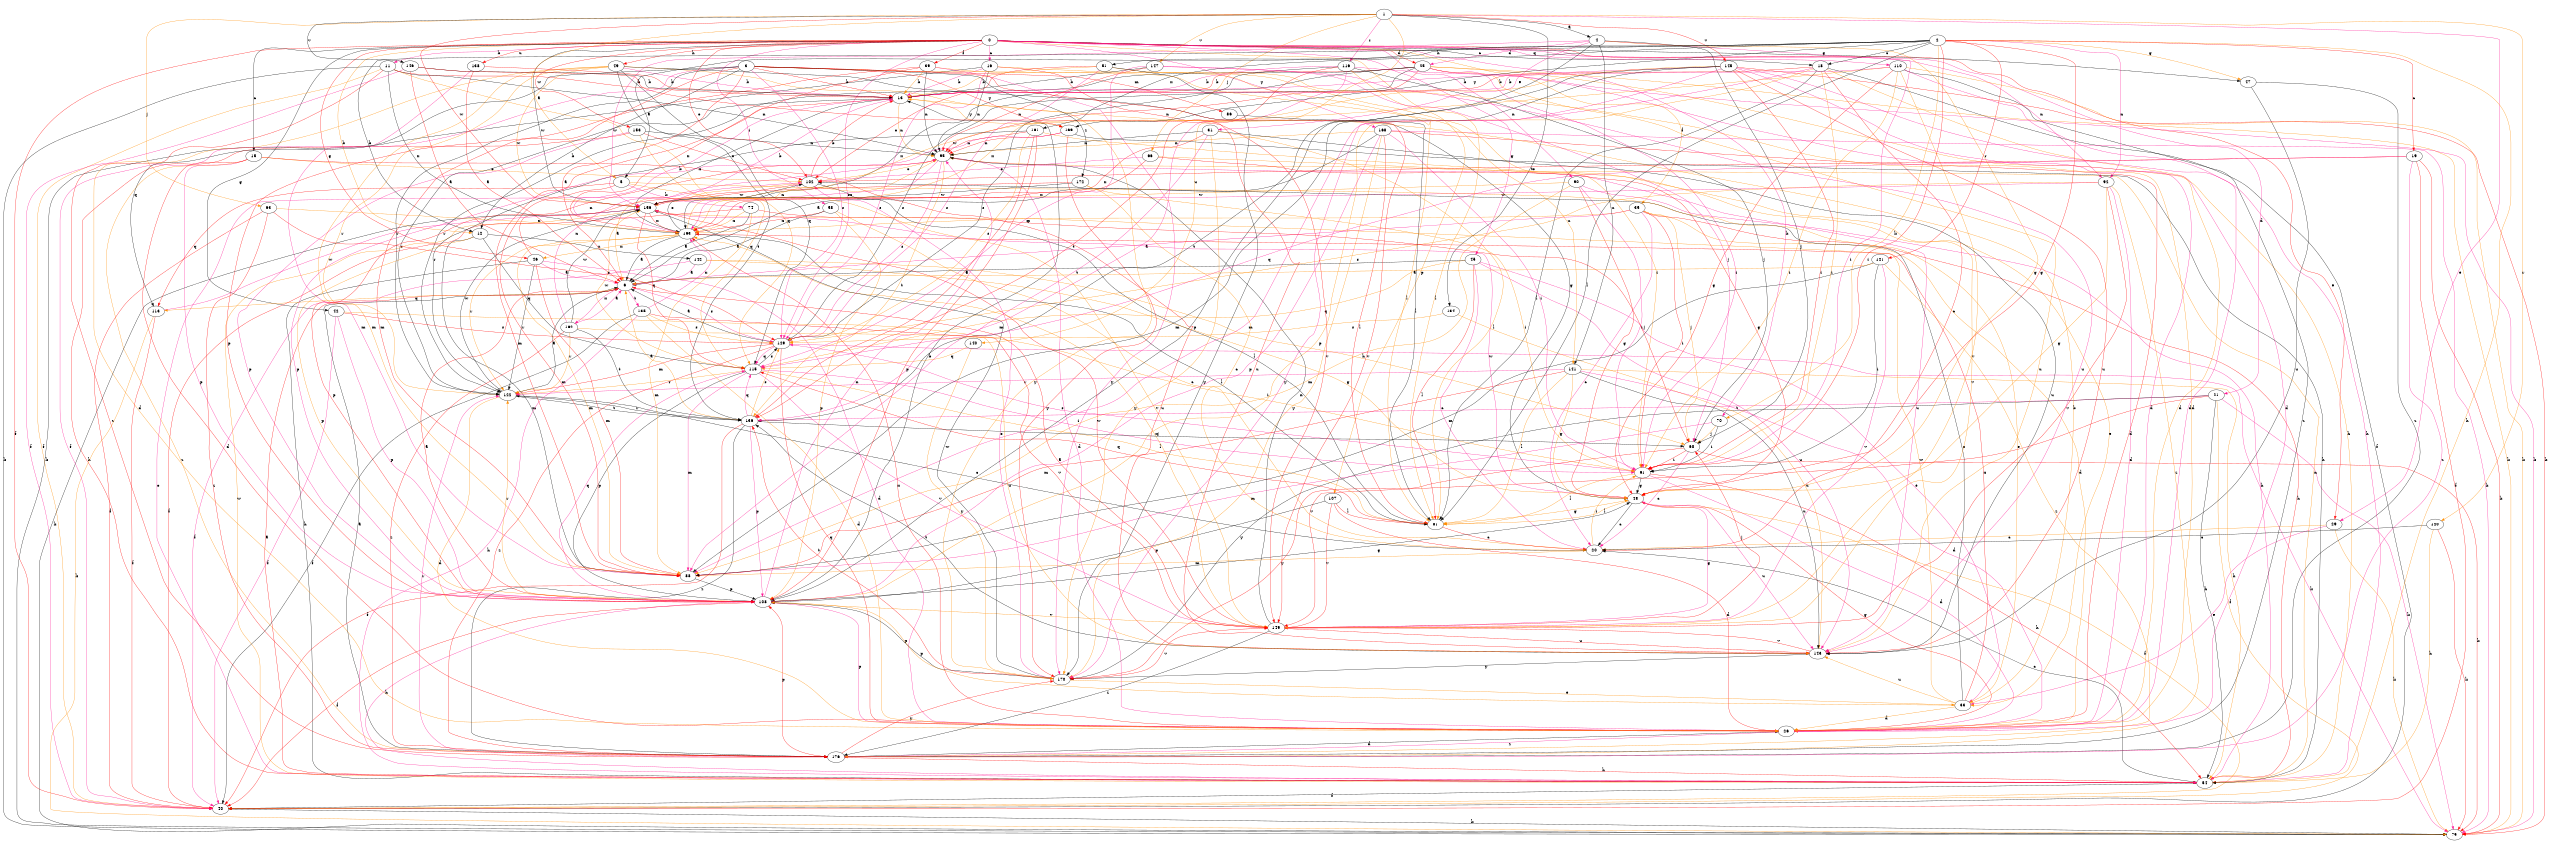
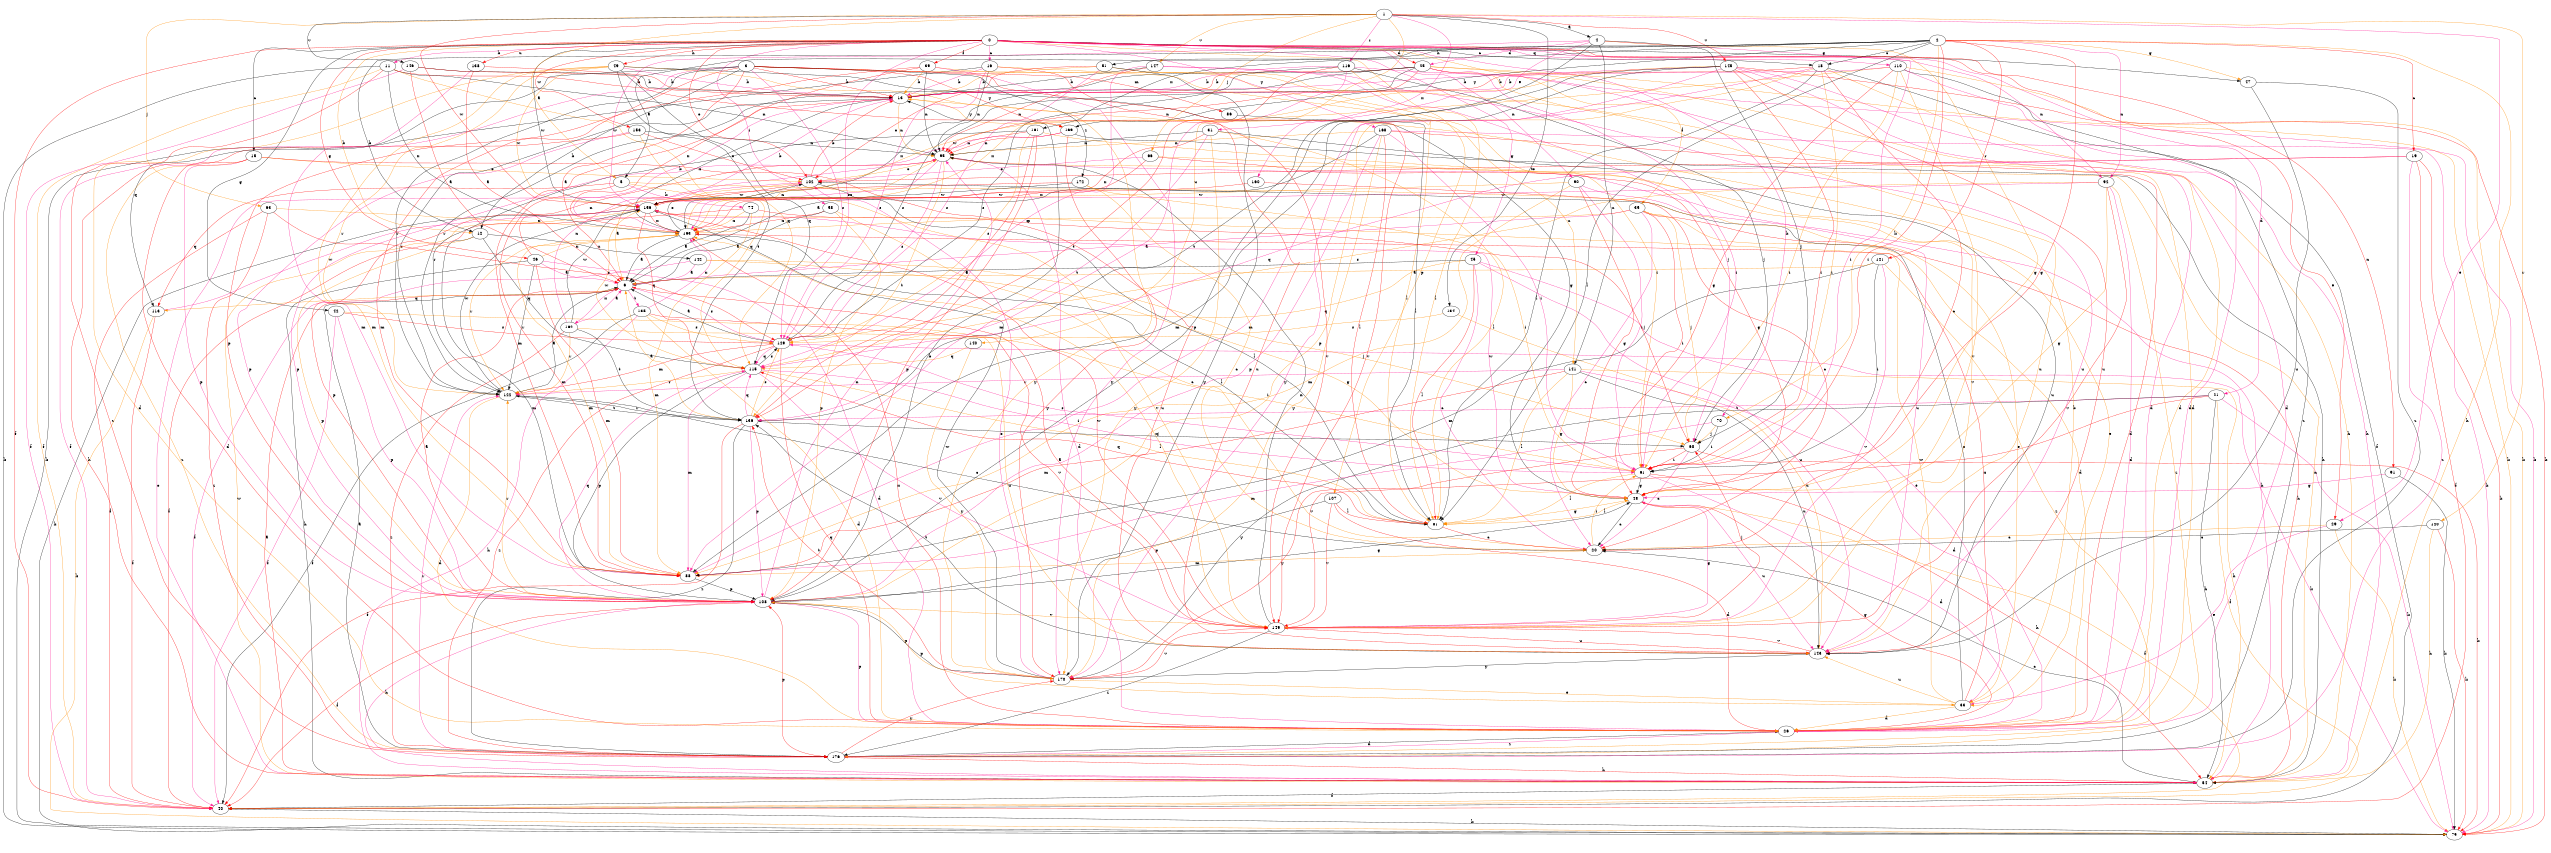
node "160": added
edge "163" -> "46": reversed
edge "142" -> "68": label "h" -> "j"
node "91": added
